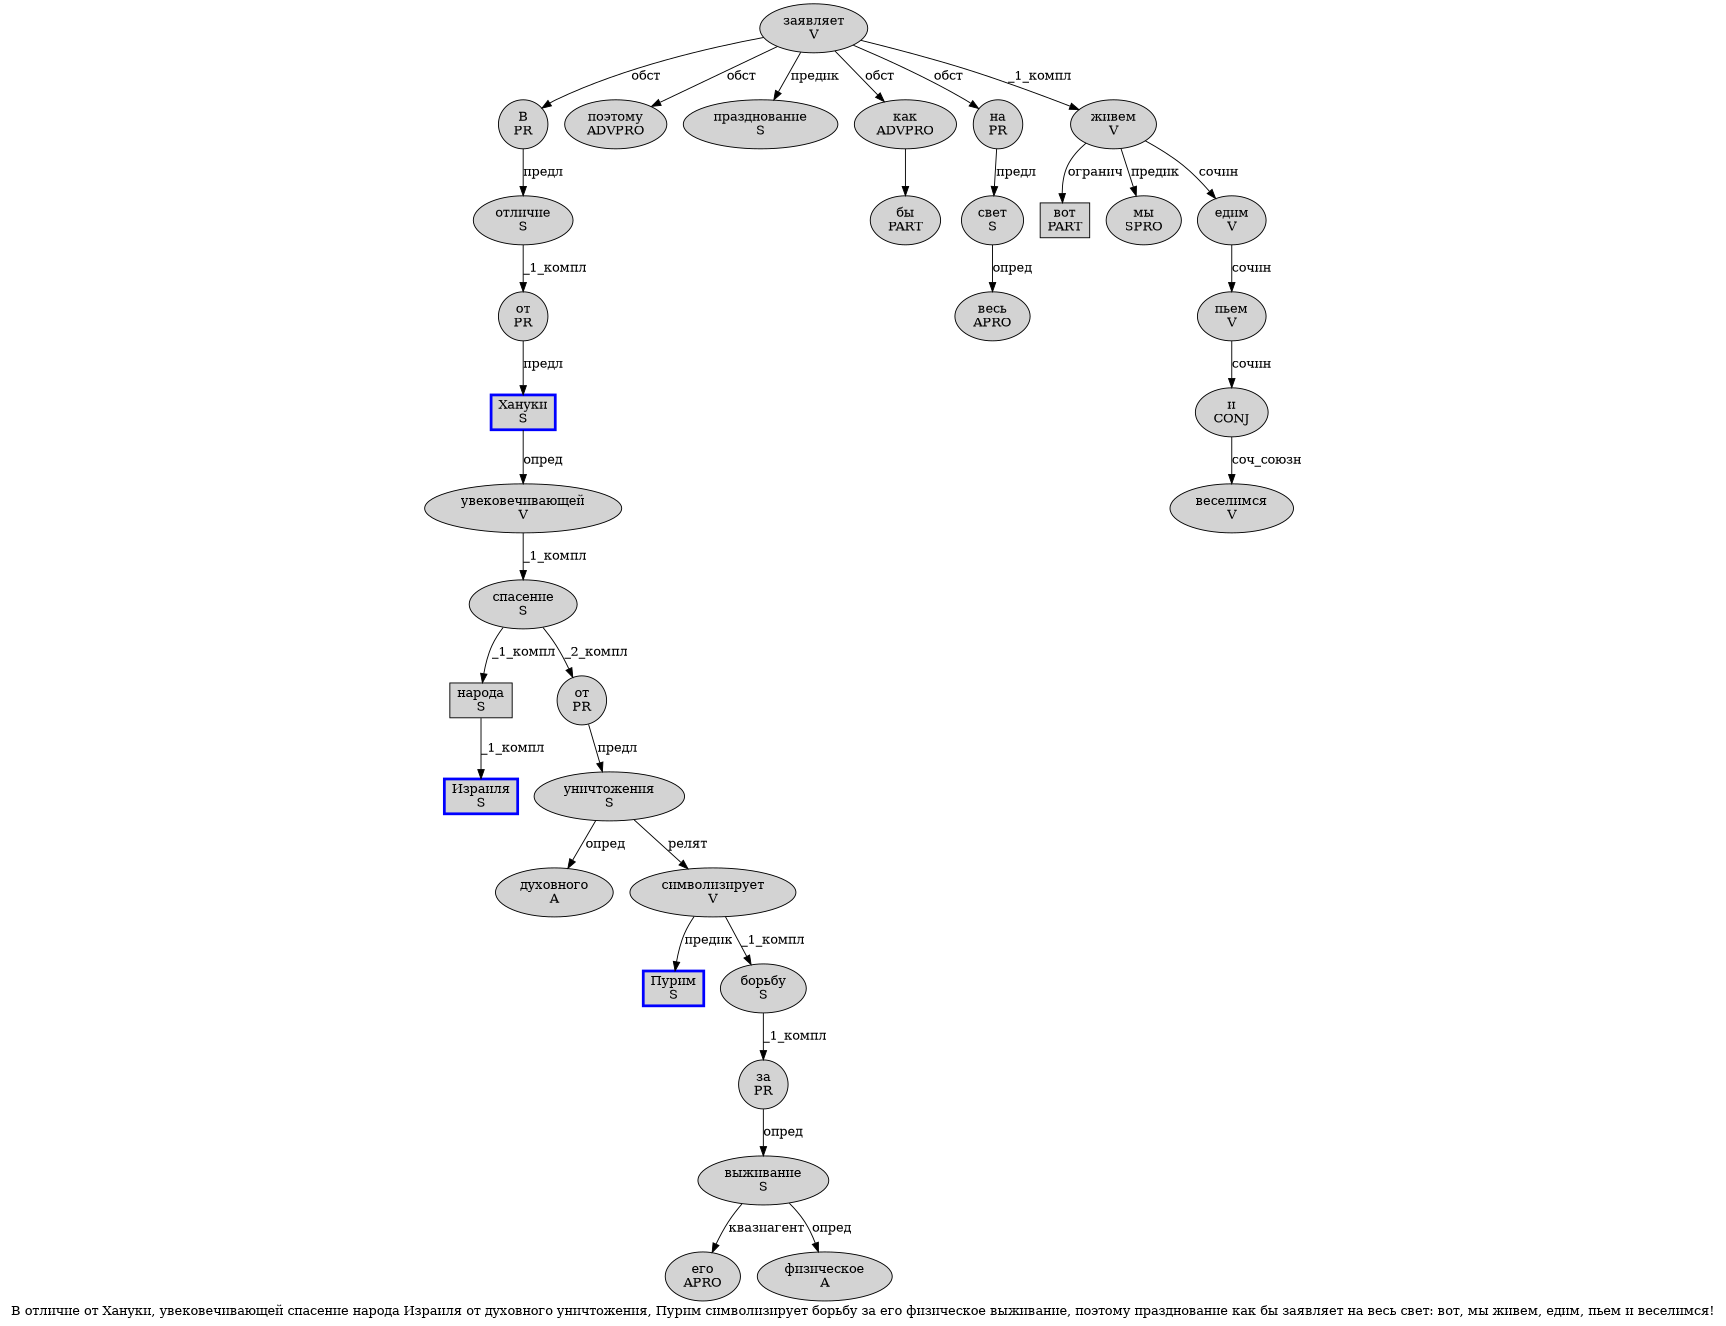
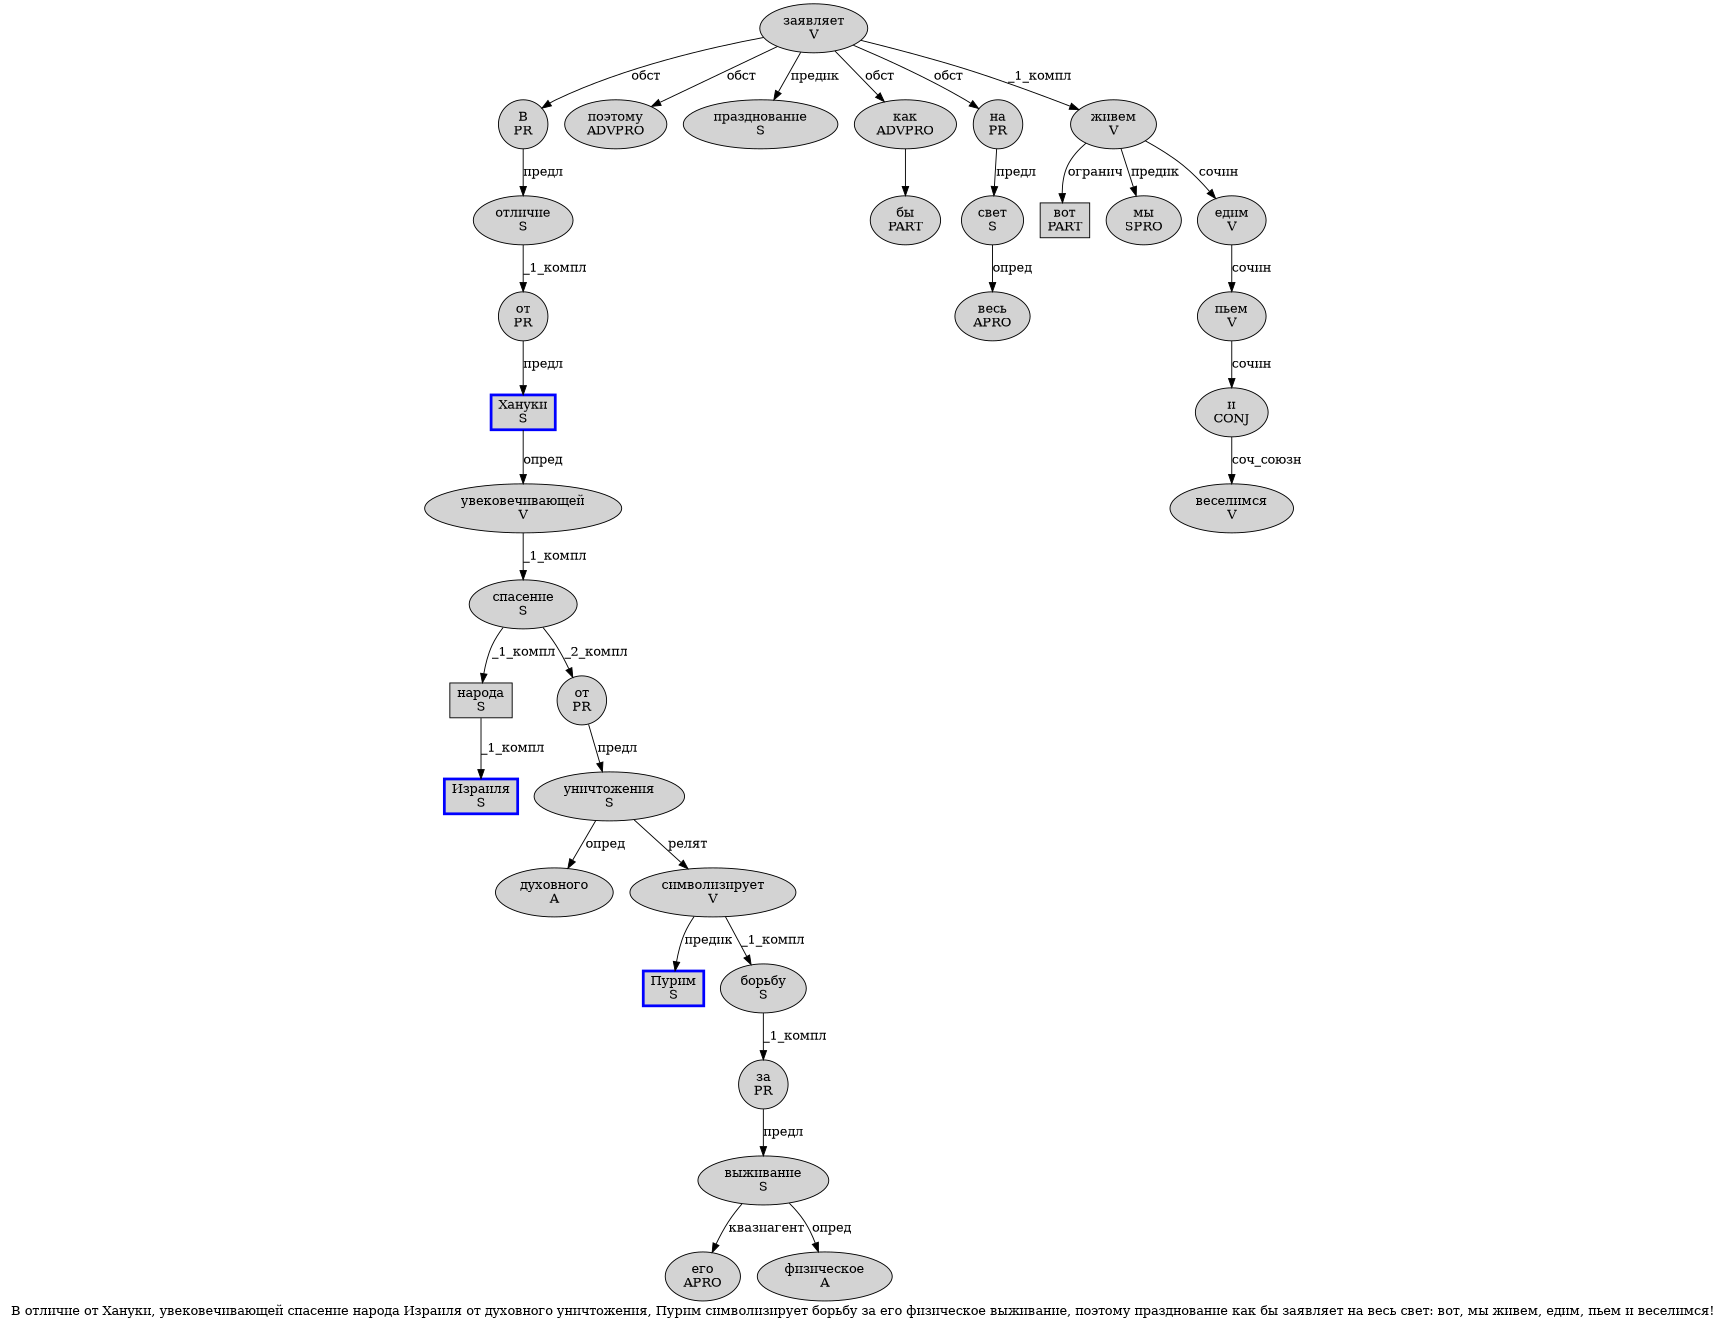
edge "за PR" -> "выживание S": label "опред" -> "предл"
